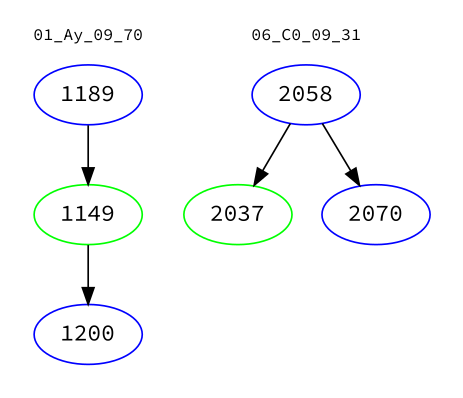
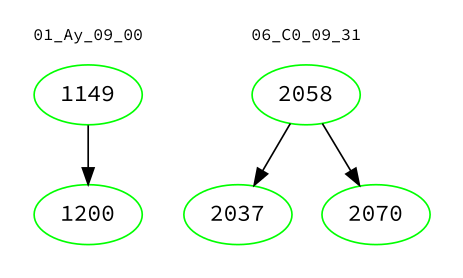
cluster "01_Ay_09_70": label "01_Ay_09_70" -> "01_Ay_09_00"
node "1189": removed
node "2058": color blue -> green
node "2070": color blue -> green
node "1200": color blue -> green
